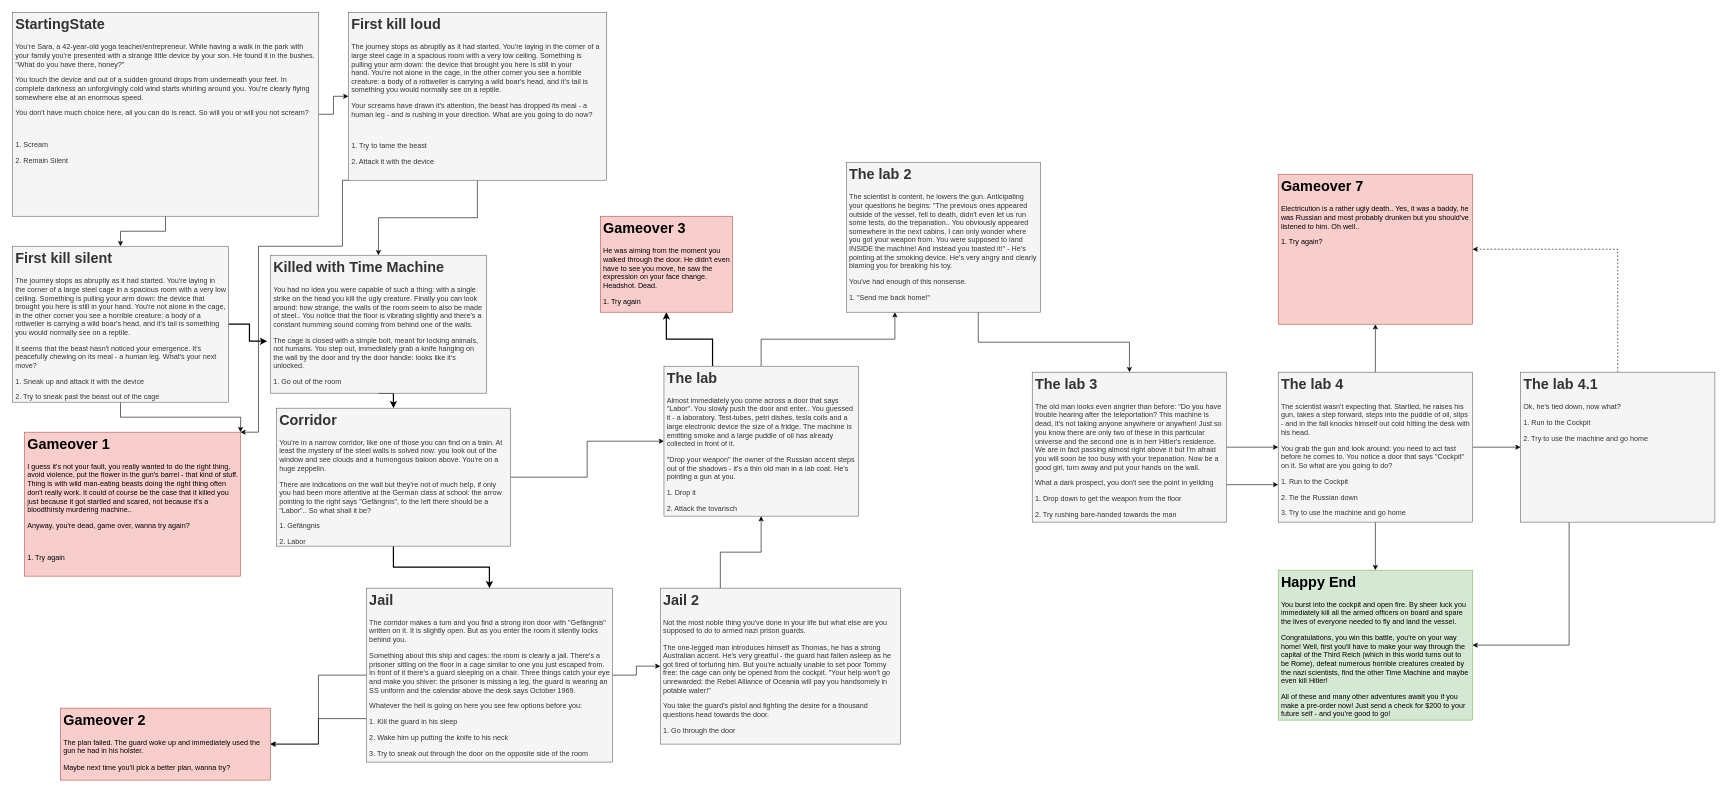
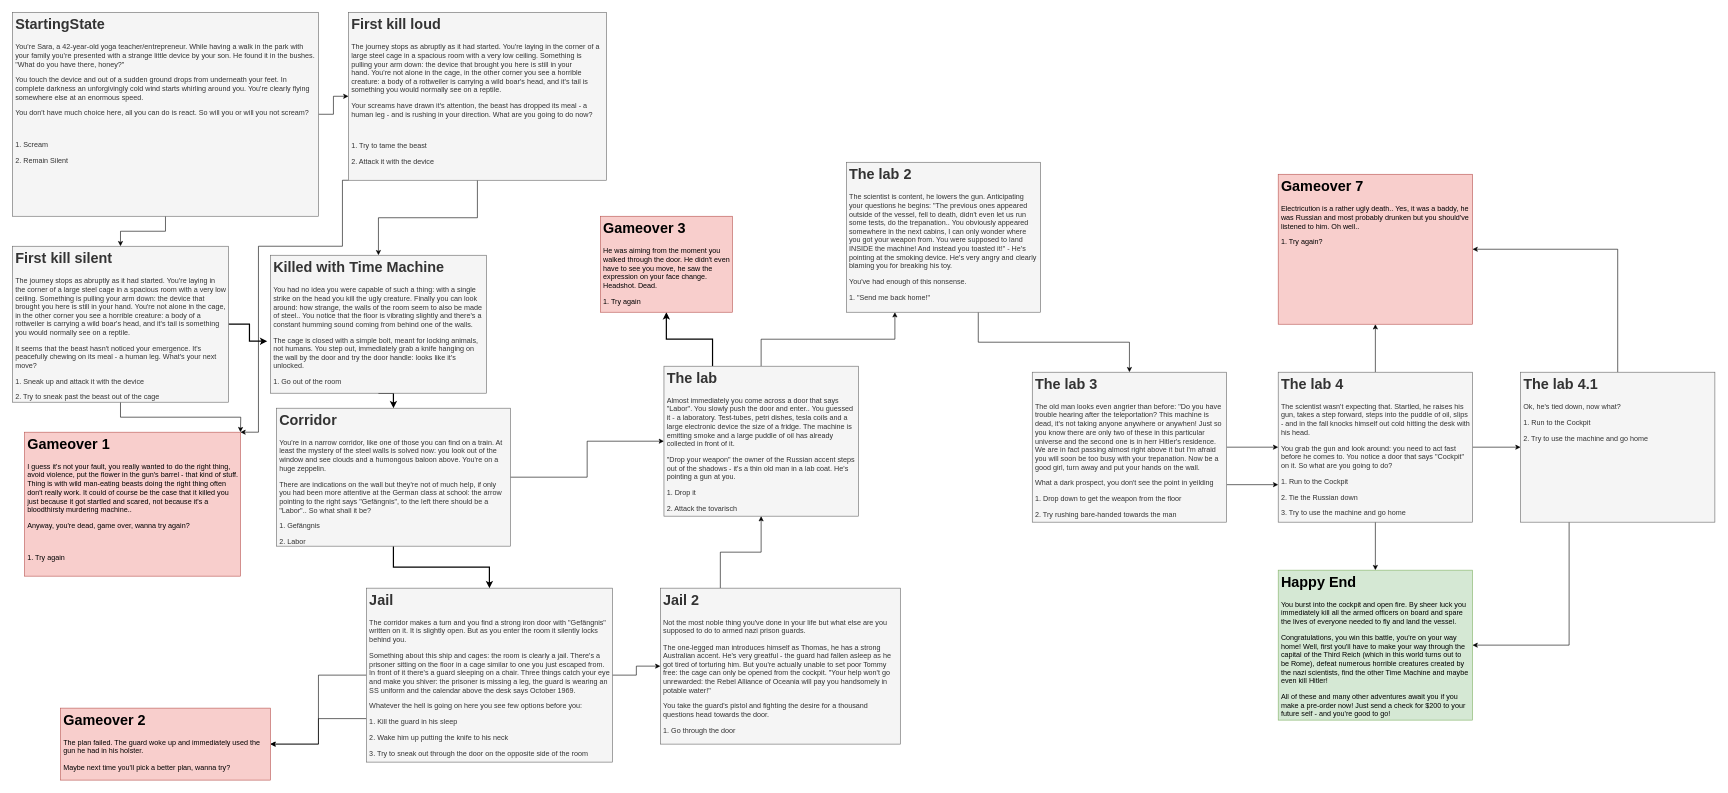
edge "The lab 4.1Ok, he's tied down, now what? 1. Run to the Cockpit 2. Try to use the machine and go home" -> "Gameover 7Electricution is a rather ugly death.. Yes, it was a baddy, he was Russian and most probably drunken but you should've listened to him. Oh well.. 1. Try again?": style dashed -> solid
